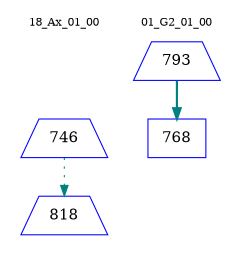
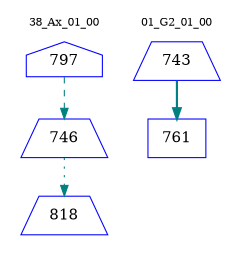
cluster "18_Ax_01_00": label "18_Ax_01_00" -> "38_Ax_01_00"
node "797": added
node "793": label "793" -> "743"
node "768": label "768" -> "761"
